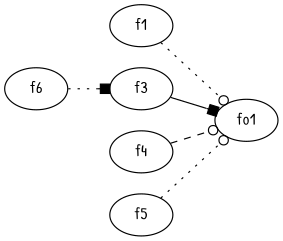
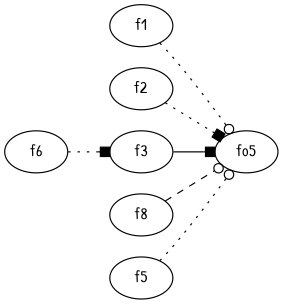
node "f2": added
node "fo1": label "fo1" -> "fo5"
node "f4": label "f4" -> "f8"
